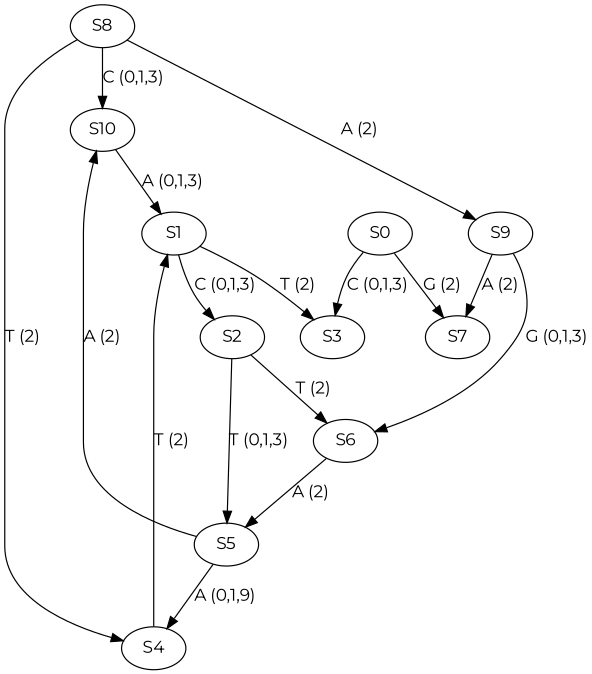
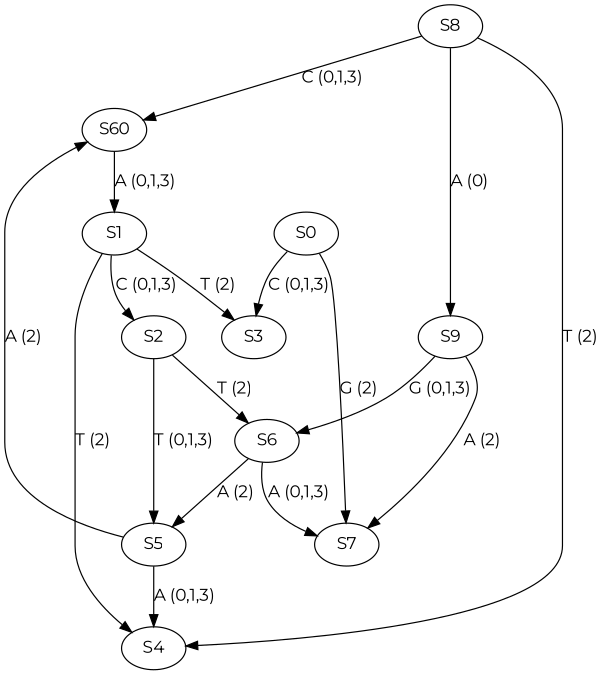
node "S10": label "S10" -> "S60"
edge "S8" -> "S9": label "A (2)" -> "A (0)"
edge "S4" -> "S1": reversed
edge "S6" -> "S7": added, label "A (0,1,3)"
edge "S5" -> "S4": label "A (0,1,9)" -> "A (0,1,3)"
